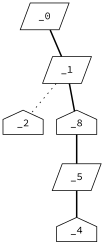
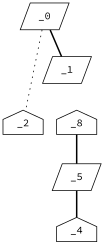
edge "_1" -- "_8": removed
edge "_1" -- "_2": now "_0" -- "_2"
